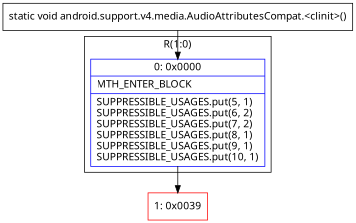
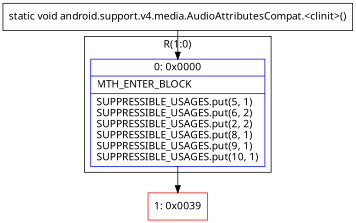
node "0: 0x0000": text "SUPPRESSIBLE_USAGES.put(7, 2)" -> "SUPPRESSIBLE_USAGES.put(2, 2)"
